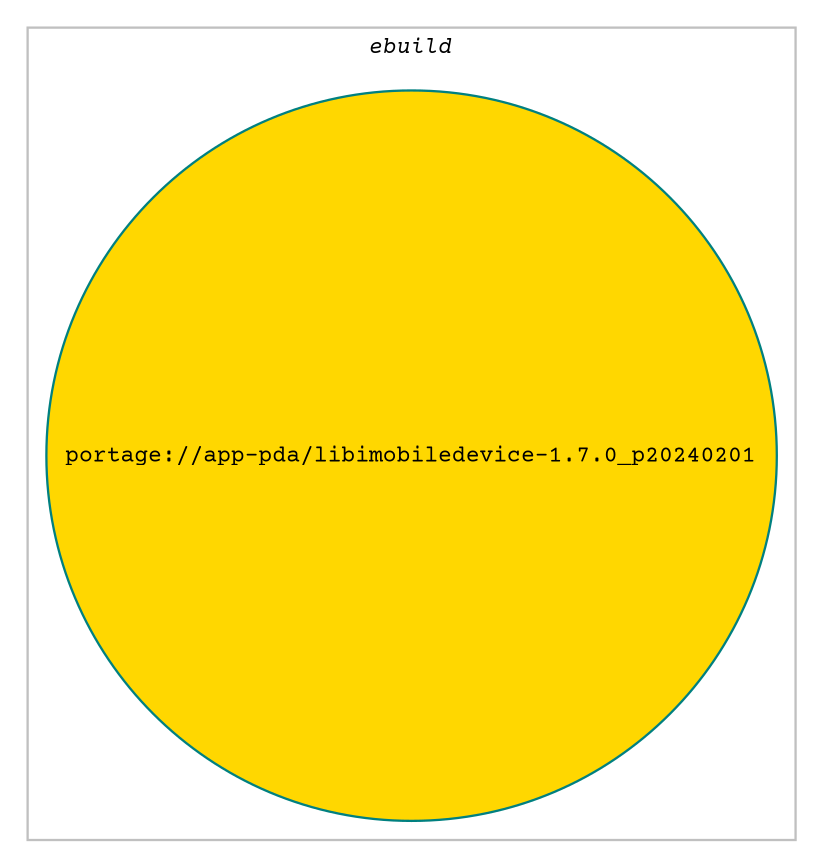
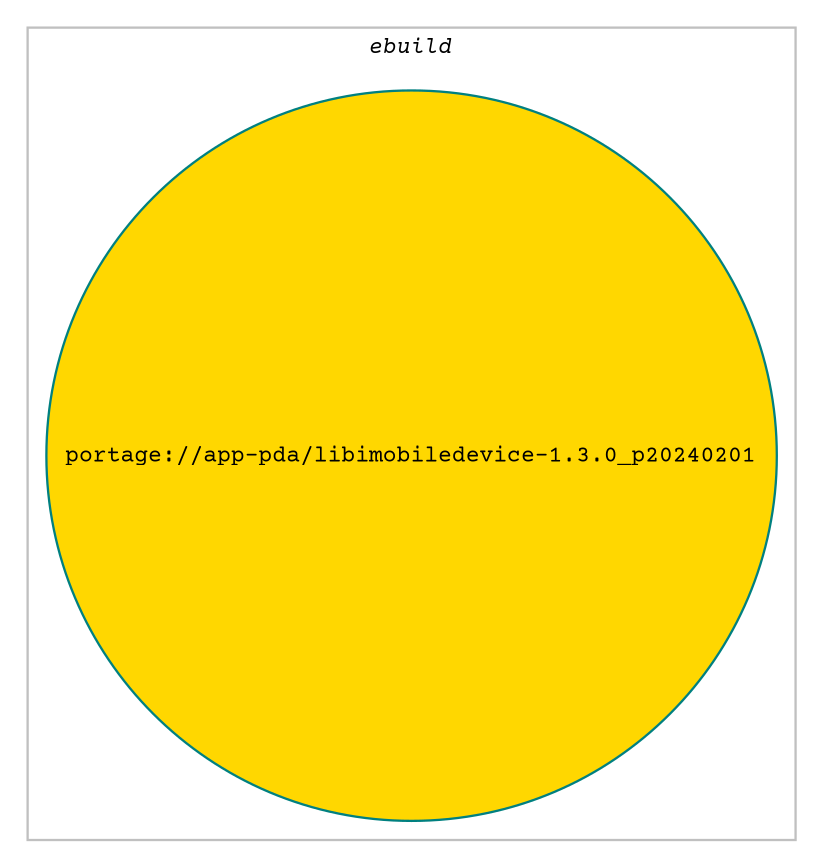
node "portage://app-pda/libimobiledevice-1.7.0_p20240201": label "portage://app-pda/libimobiledevice-1.7.0_p20240201" -> "portage://app-pda/libimobiledevice-1.3.0_p20240201"
